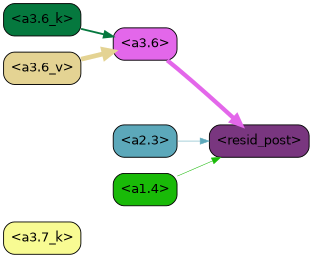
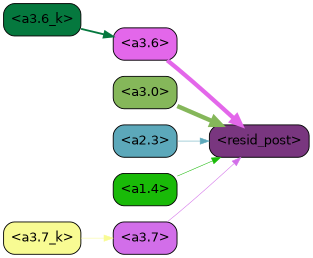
node "<a3.6_v>": removed
node "<a3.0>": added
node "<a3.7>": added
